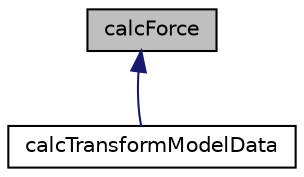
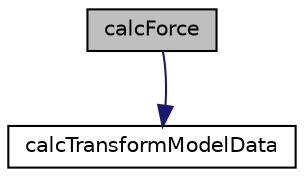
edge "calcTransformModelData" -> "calcForce": reversed
